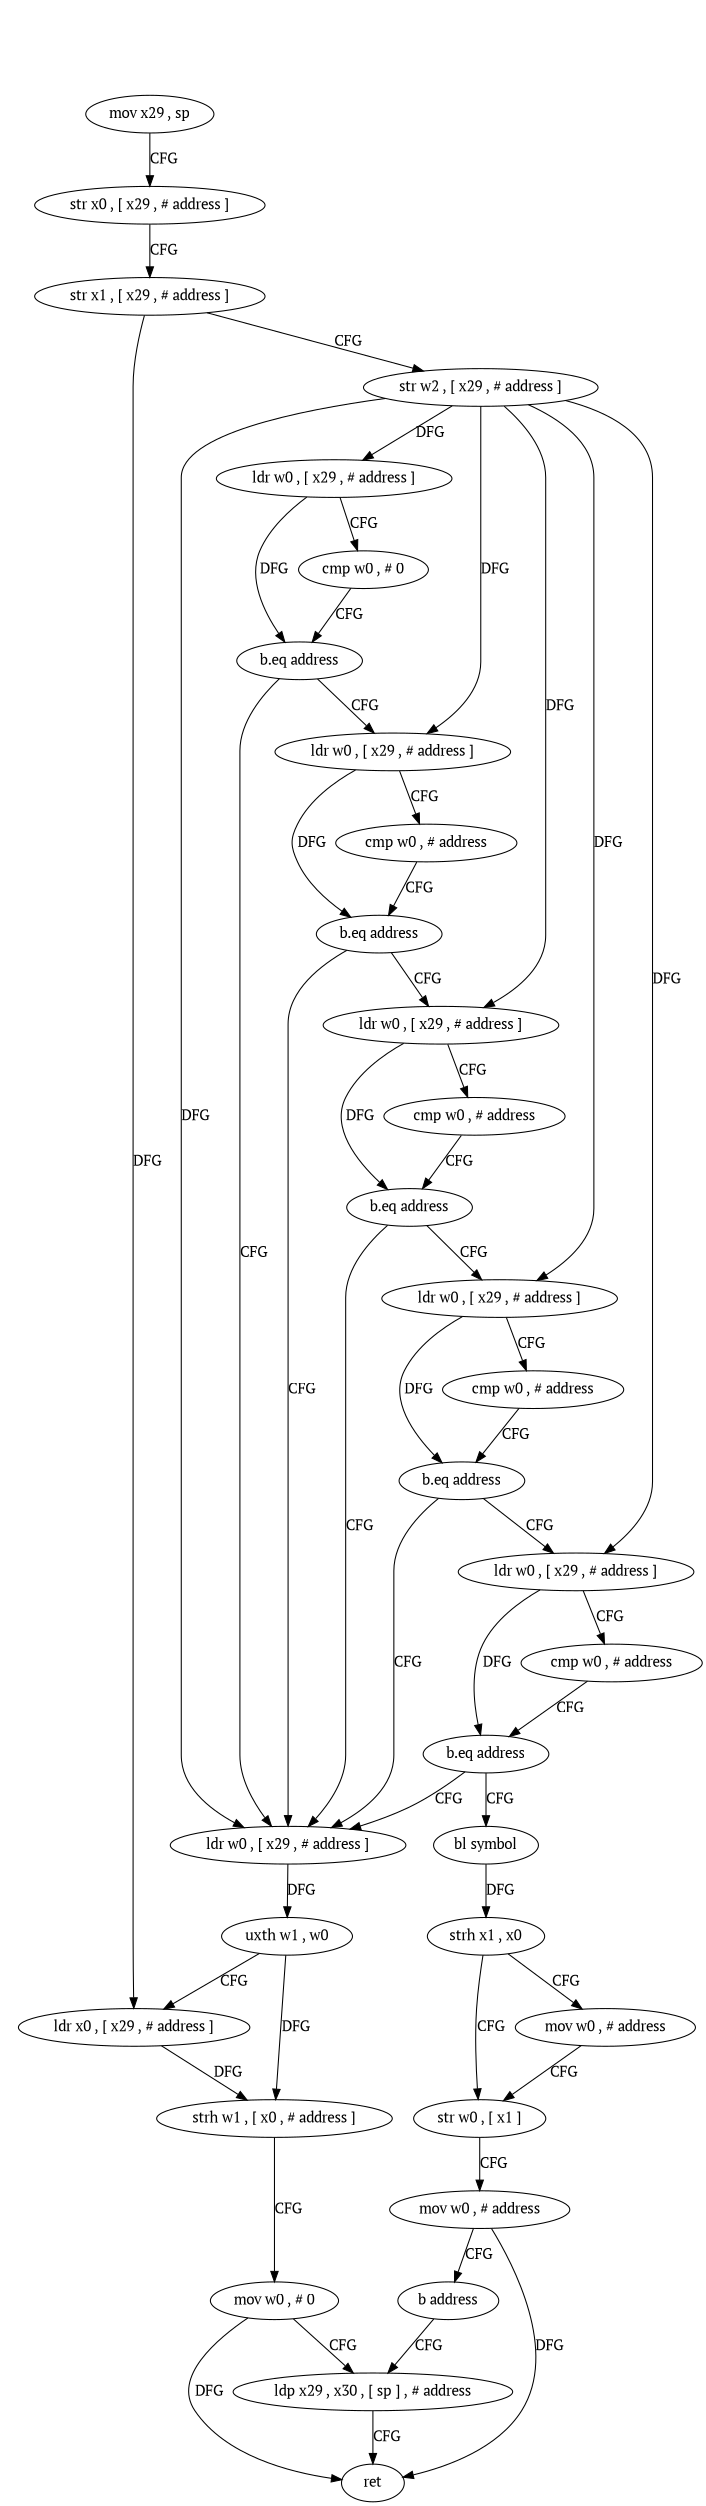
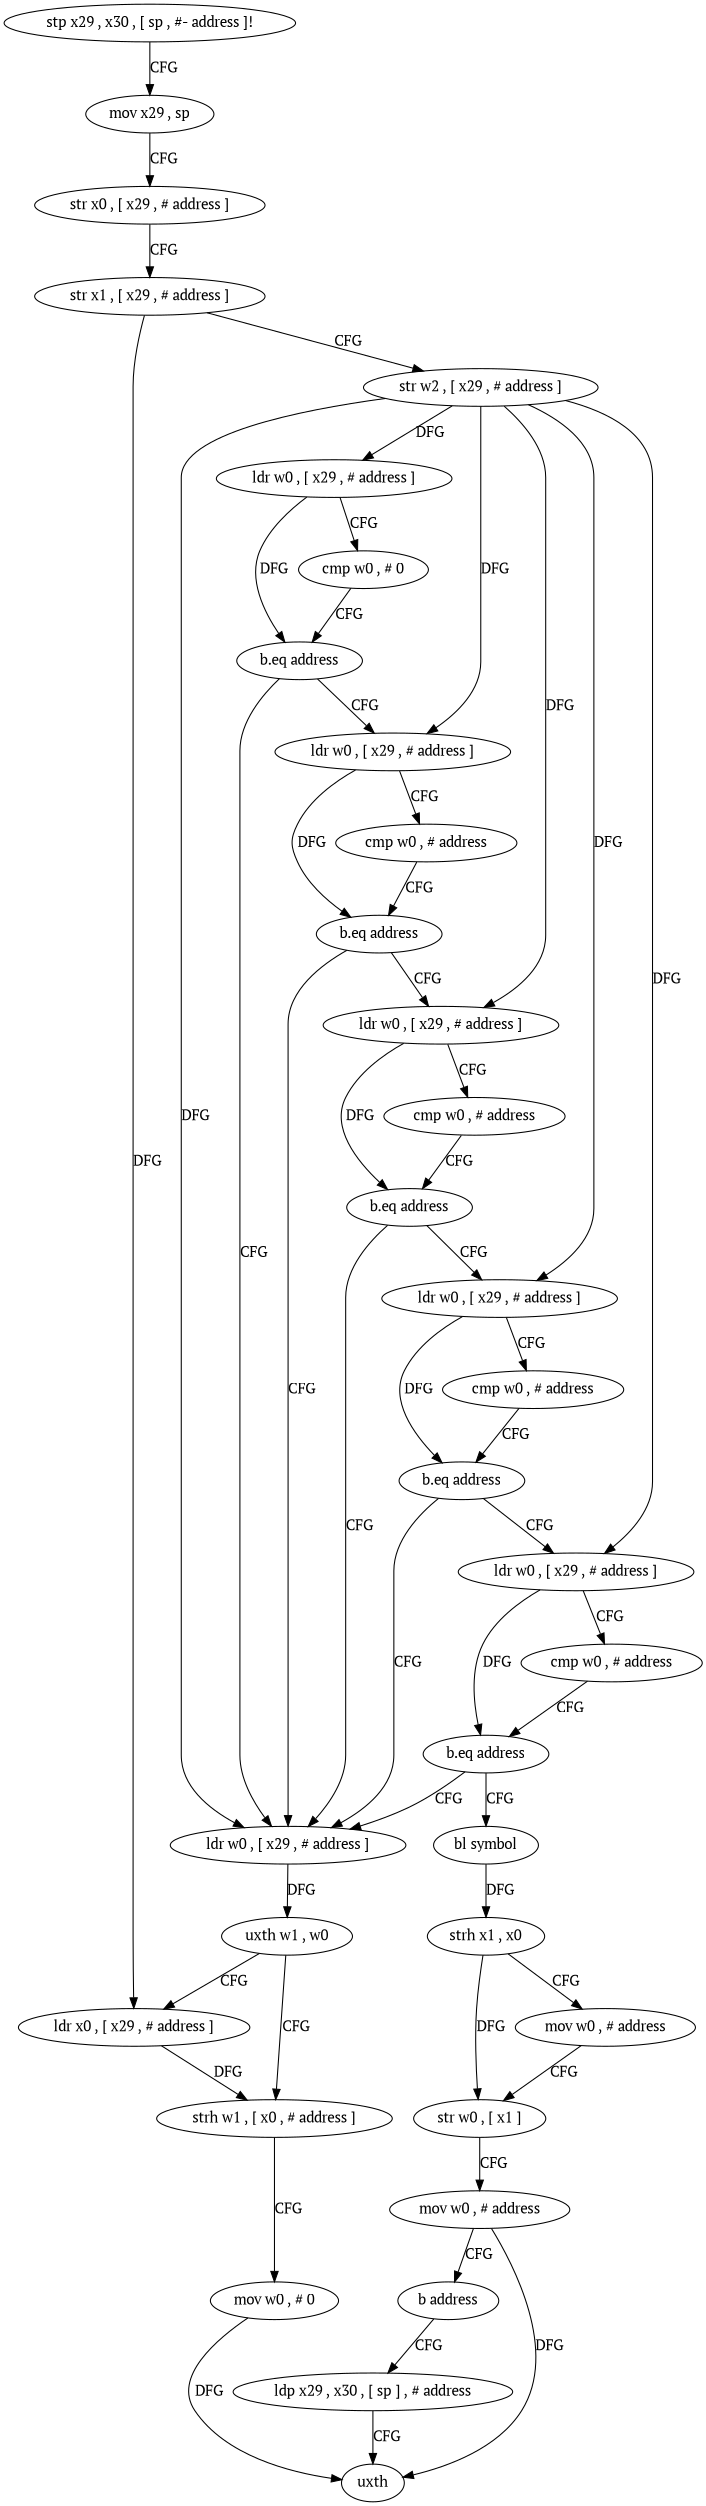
node "stp x29 , x30 , [ sp , #- address ]!": added
edge "uxth w1 , w0" -> "strh w1 , [ x0 , # address ]": label "DFG" -> "CFG"
edge "strh x1 , x0" -> "str w0 , [ x1 ]": label "CFG" -> "DFG"
edge "mov w0 , # 0" -> "ldp x29 , x30 , [ sp ] , # address": removed, label "CFG"
node "ret": label "ret" -> "uxth"
